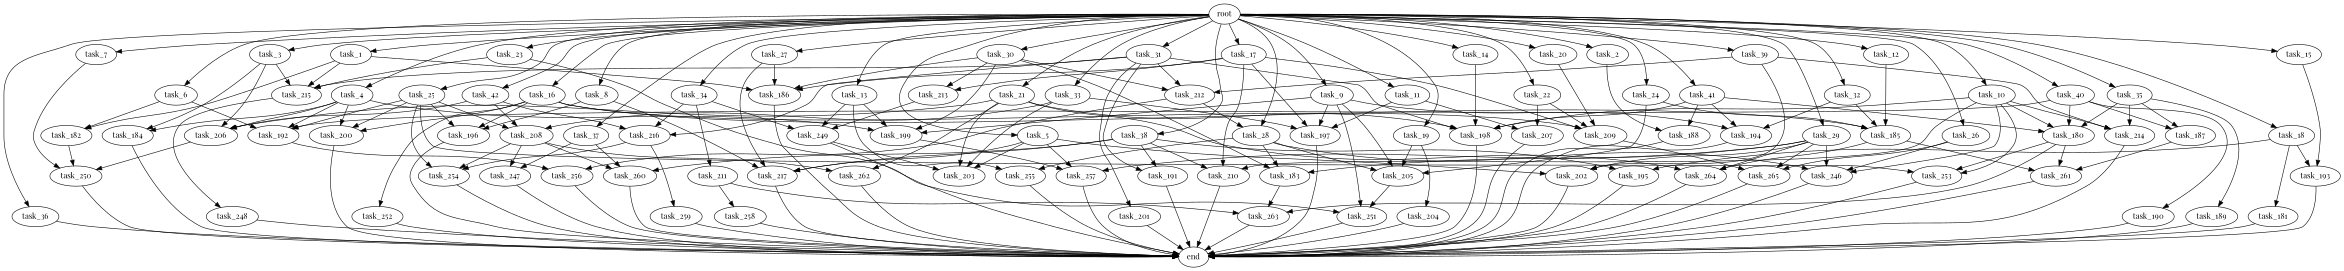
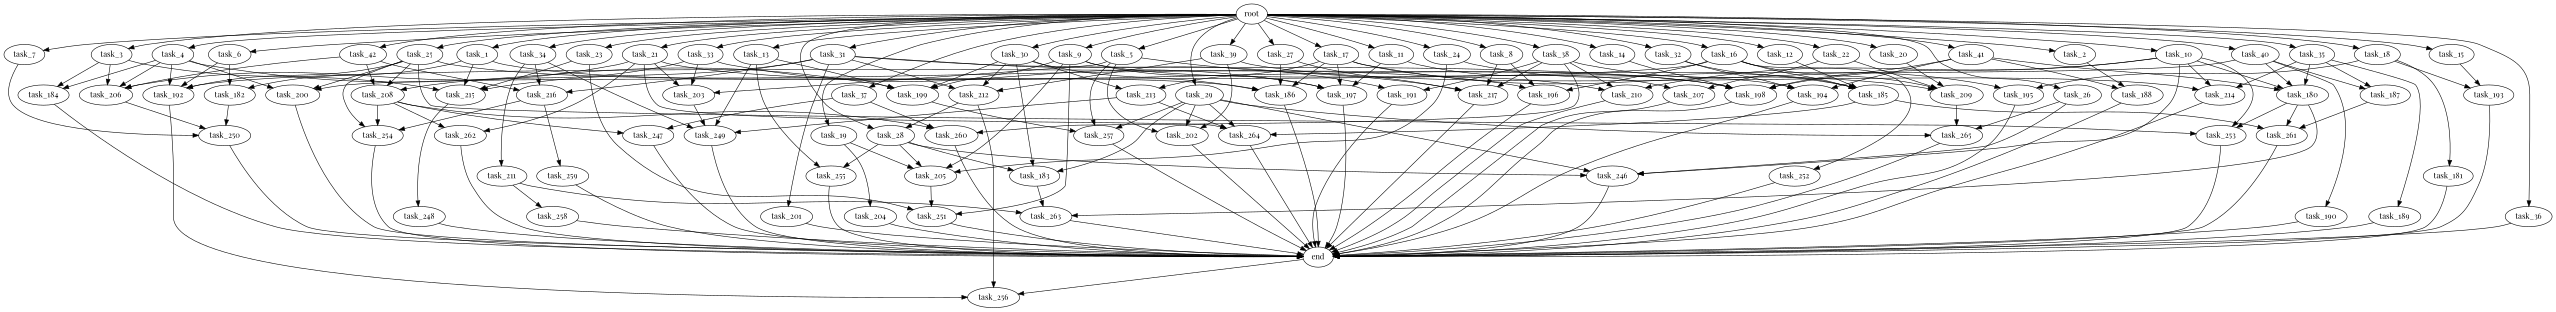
edge "task_213" -> "task_264": added
edge "task_249" -> "task_203": reversed
edge "task_256" -> "end": reversed
